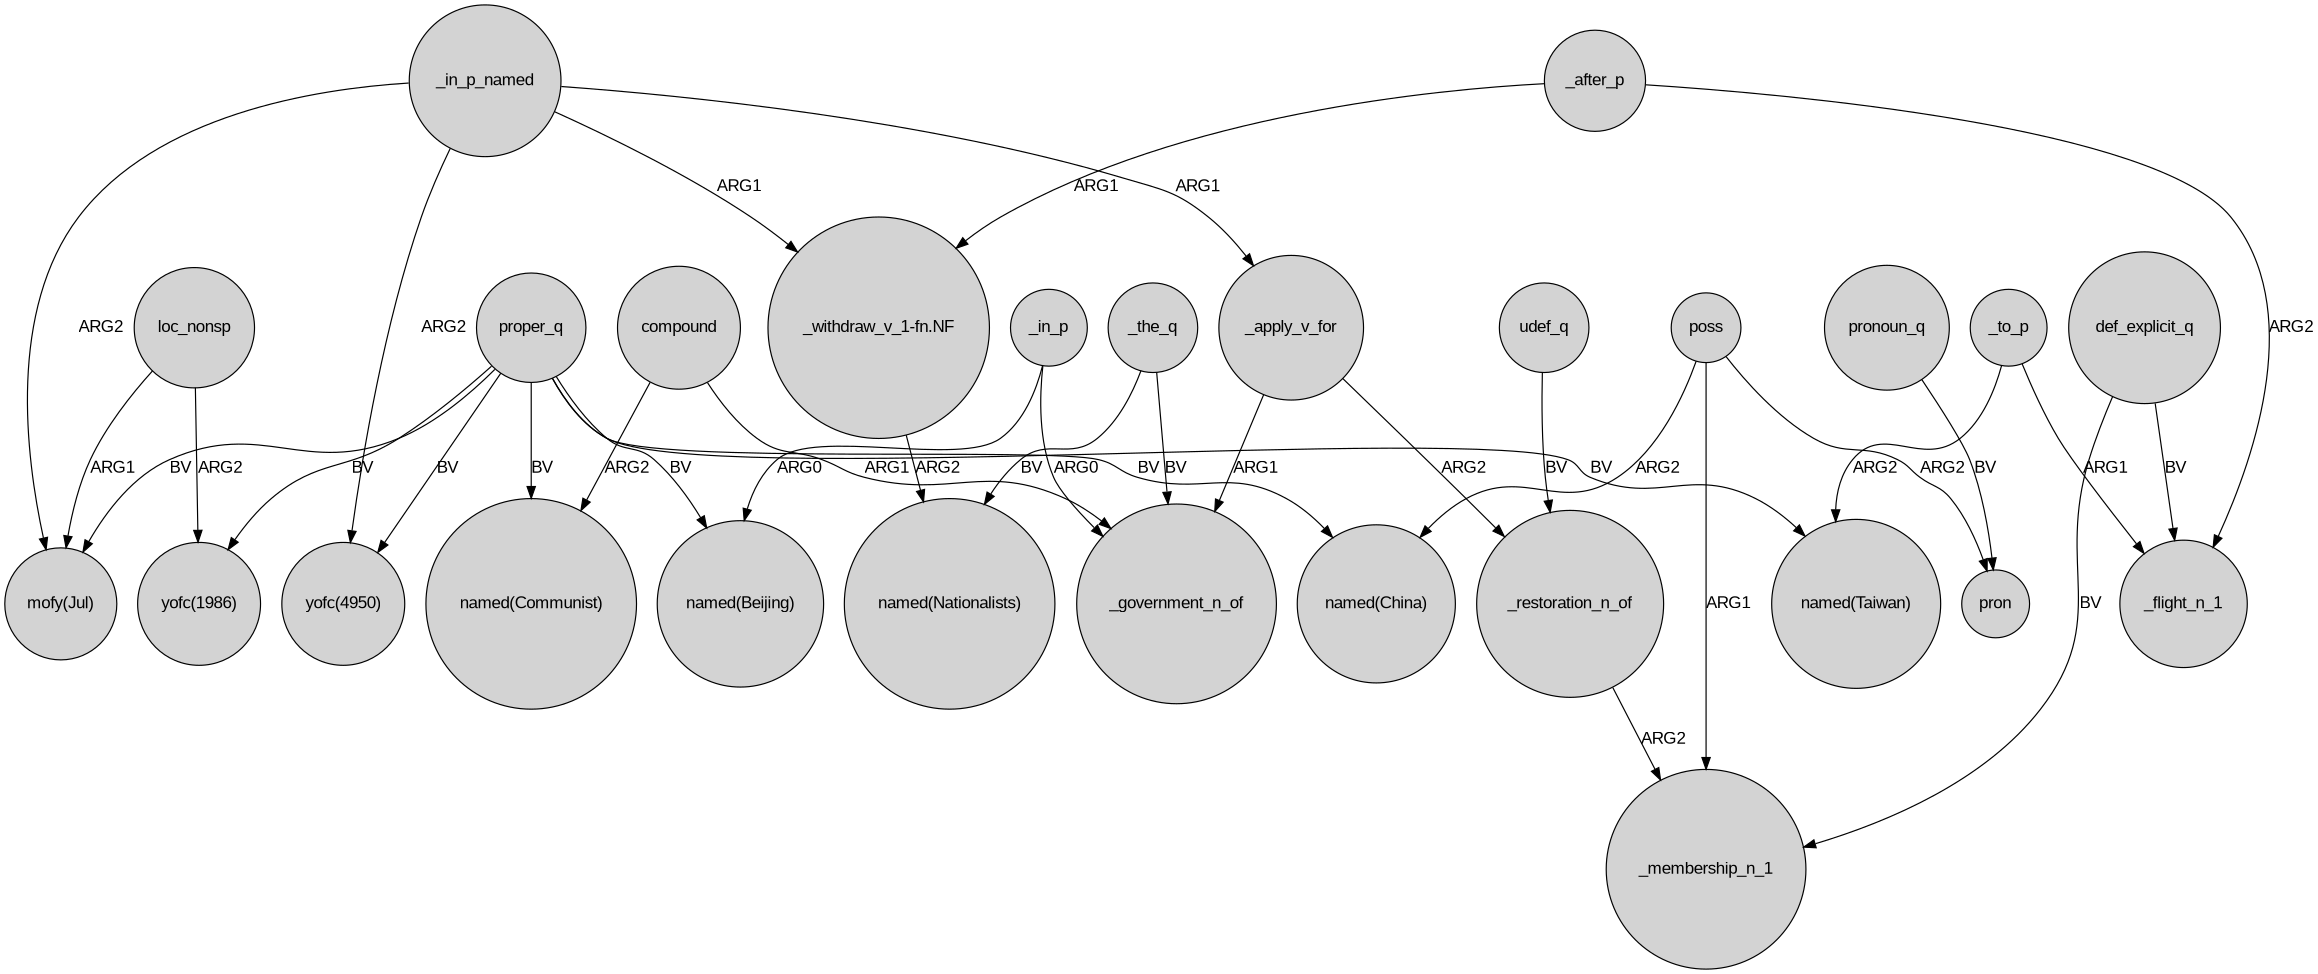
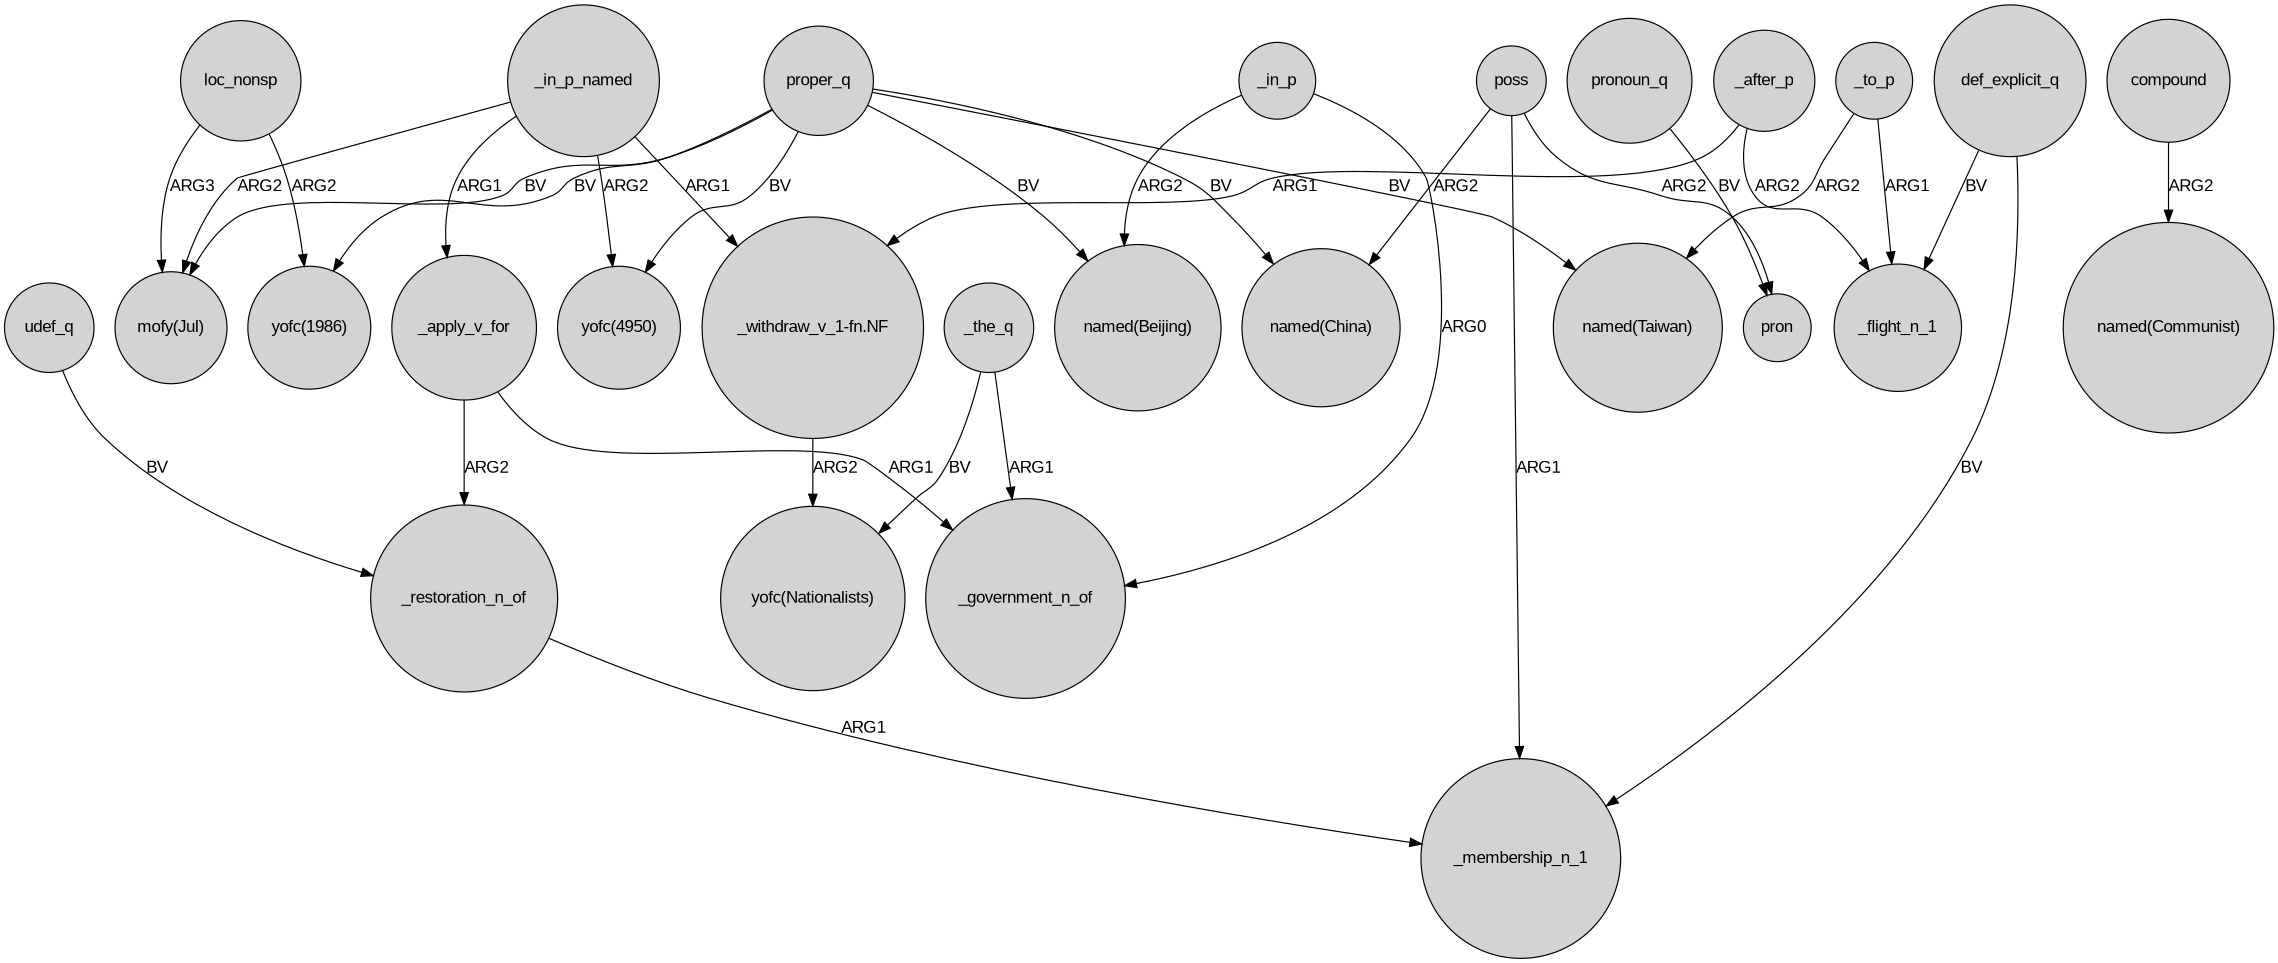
edge "proper_q" -> "named(Communist)": removed, label "BV"
edge "loc_nonsp" -> "mofy(Jul)": label "ARG1" -> "ARG3"
edge "_in_p" -> "named(Beijing)": label "ARG0" -> "ARG2"
edge "_the_q" -> "_government_n_of": label "BV" -> "ARG1"
edge "compound" -> "_government_n_of": removed, label "ARG1"
node "named(Nationalists)": label "named(Nationalists)" -> "yofc(Nationalists)"
edge "_restoration_n_of" -> "_membership_n_1": label "ARG2" -> "ARG1"
